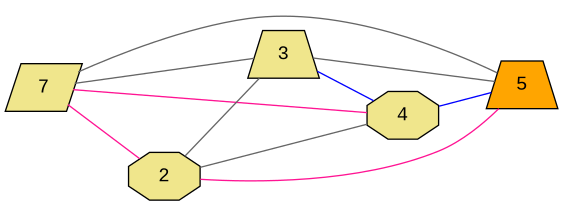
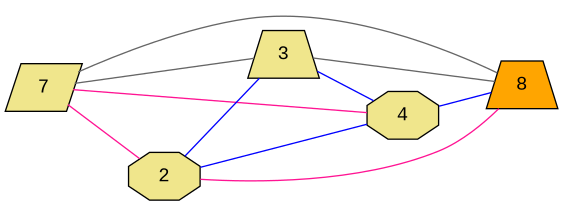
node "5": label "5" -> "8"
edge "3" -- "2": color gray40 -> blue
edge "4" -- "2": color gray40 -> blue
